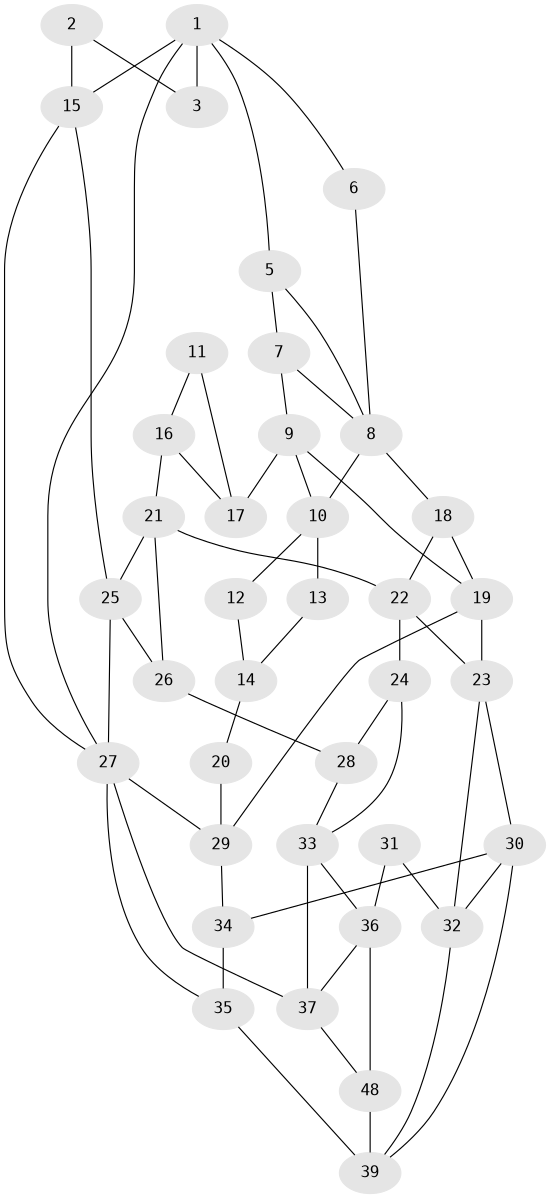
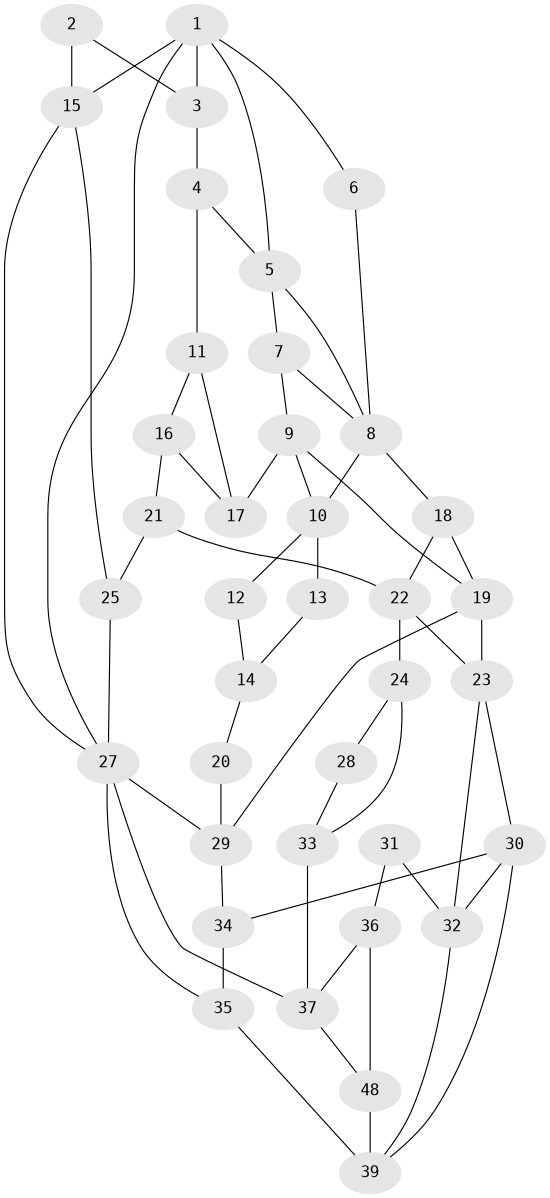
node "4": added
node "26": removed
edge "33" -- "36": removed
